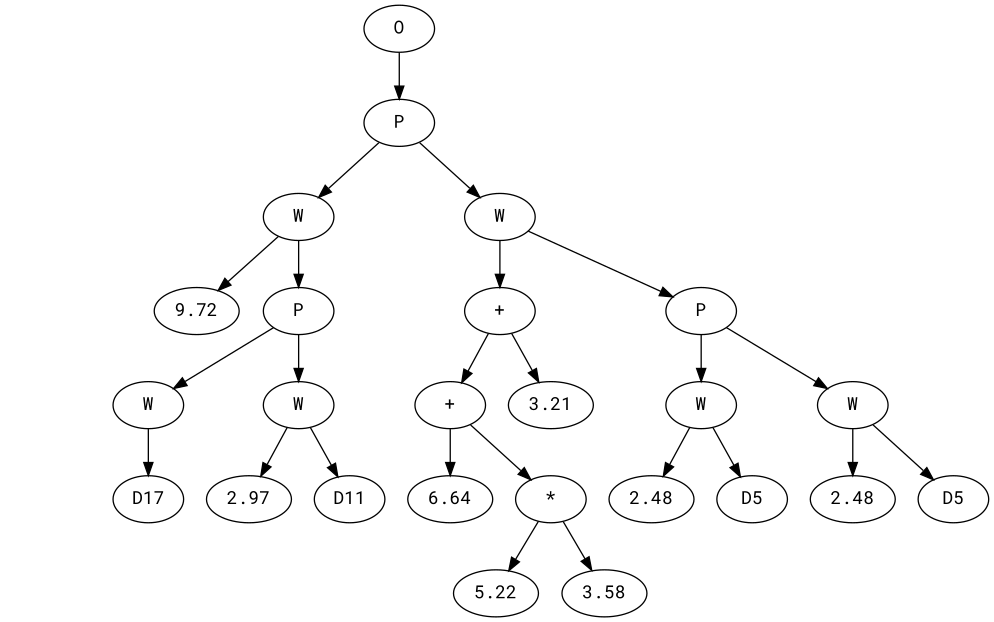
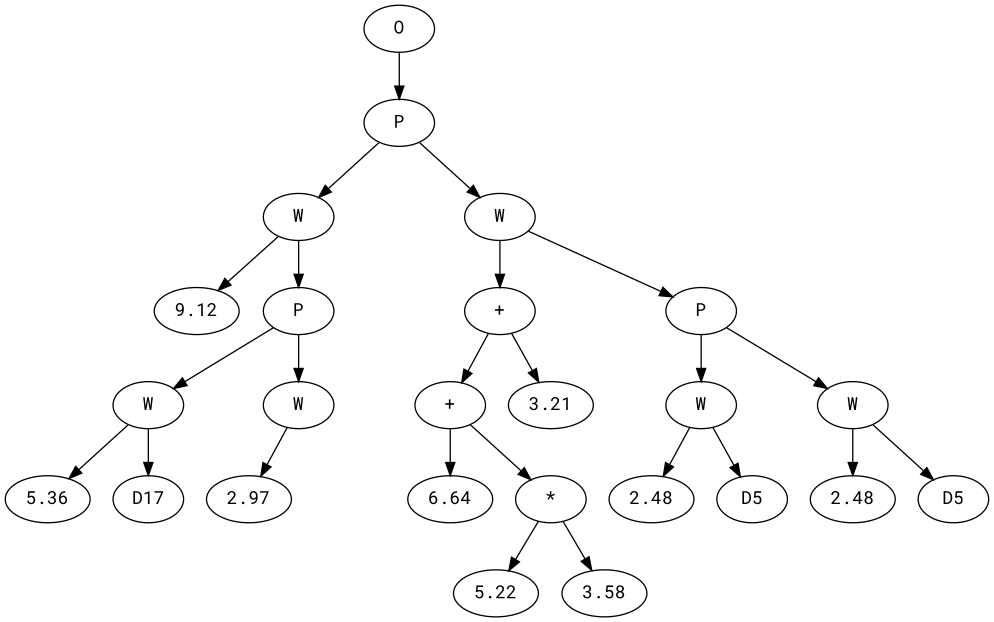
node "9.72": label "9.72" -> "9.12"
node "5.36": added
node "D11": removed
